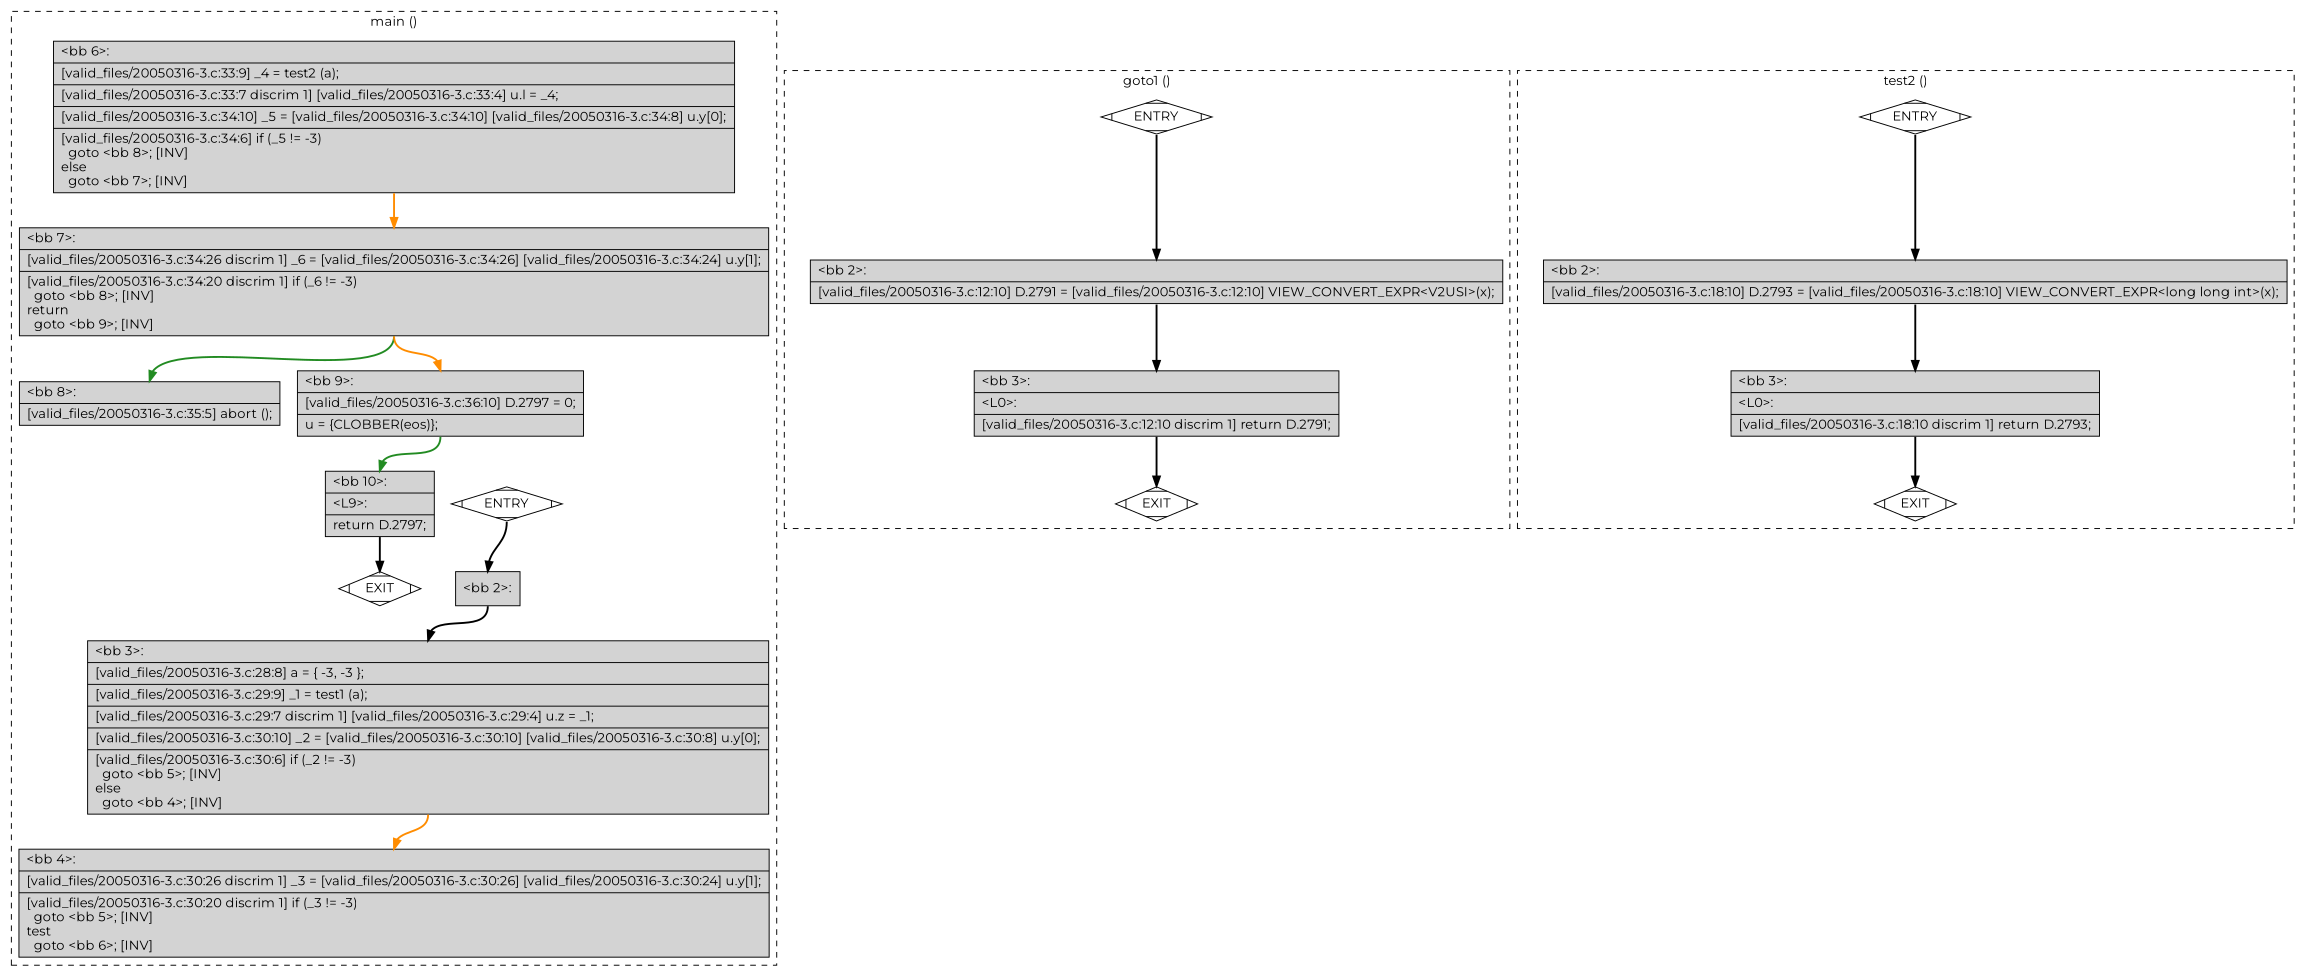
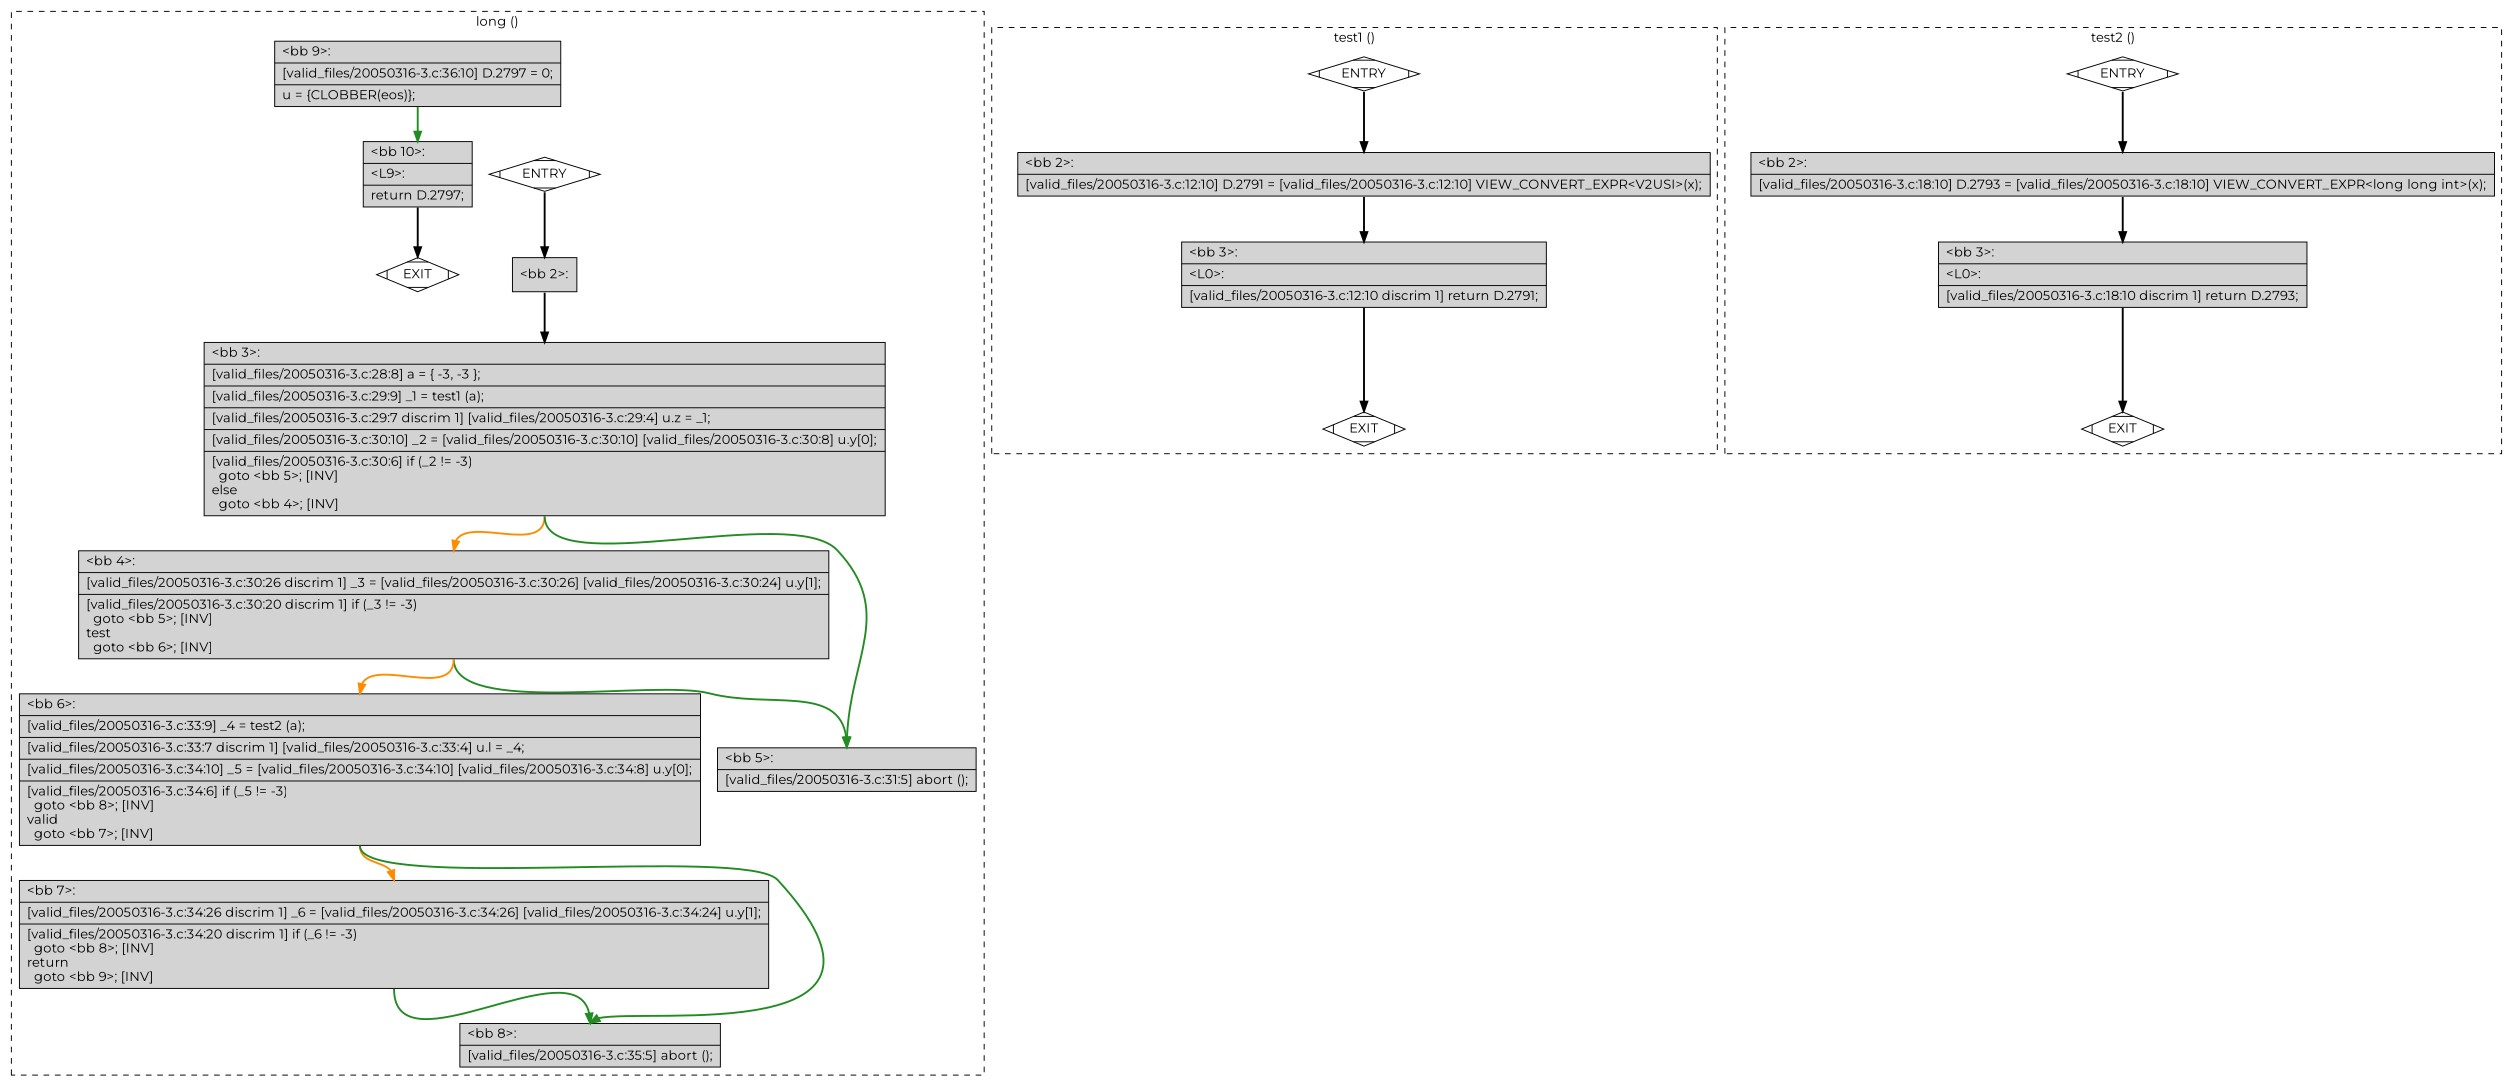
cluster "main ()": label "main ()" -> "long ()"
cluster "goto1 ()": label "goto1 ()" -> "test1 ()"
node "<bb 6>:": text "else" -> "valid"
edge "<bb 7>:" -> "<bb 9>:": removed
edge "<bb 4>:" -> "<bb 6>:": added
node "<bb 5>:": added
edge "<bb 6>:" -> "<bb 8>:": added
